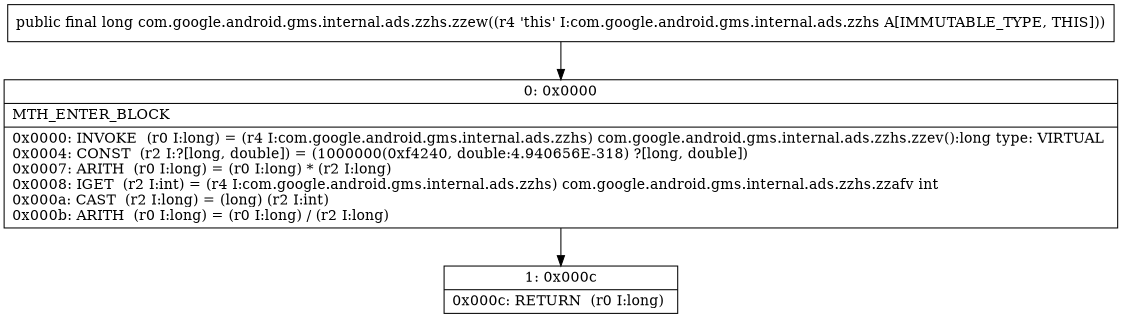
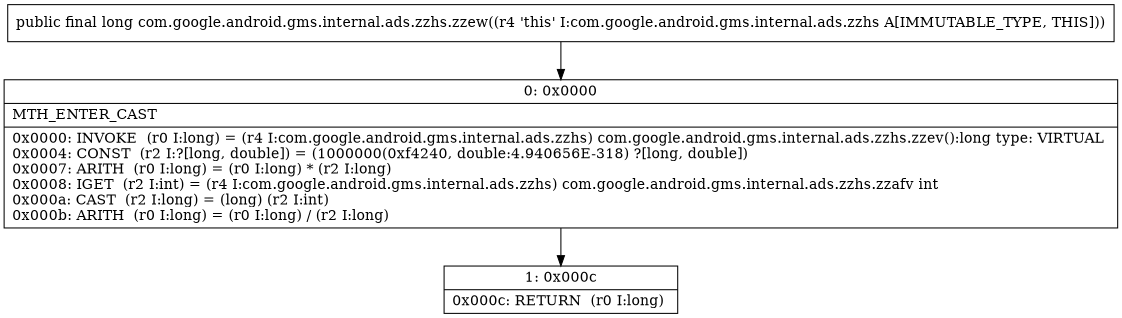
node "0: 0x0000": text "MTH_ENTER_BLOCK" -> "MTH_ENTER_CAST"
